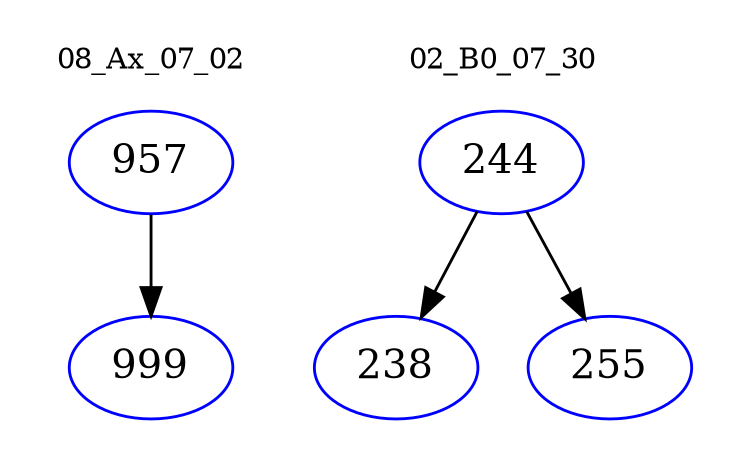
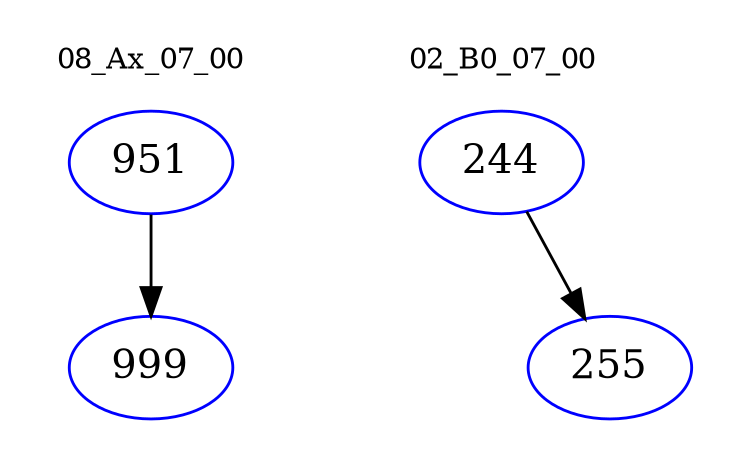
cluster "08_Ax_07_02": label "08_Ax_07_02" -> "08_Ax_07_00"
cluster "02_B0_07_30": label "02_B0_07_30" -> "02_B0_07_00"
node "957": label "957" -> "951"
node "238": removed
